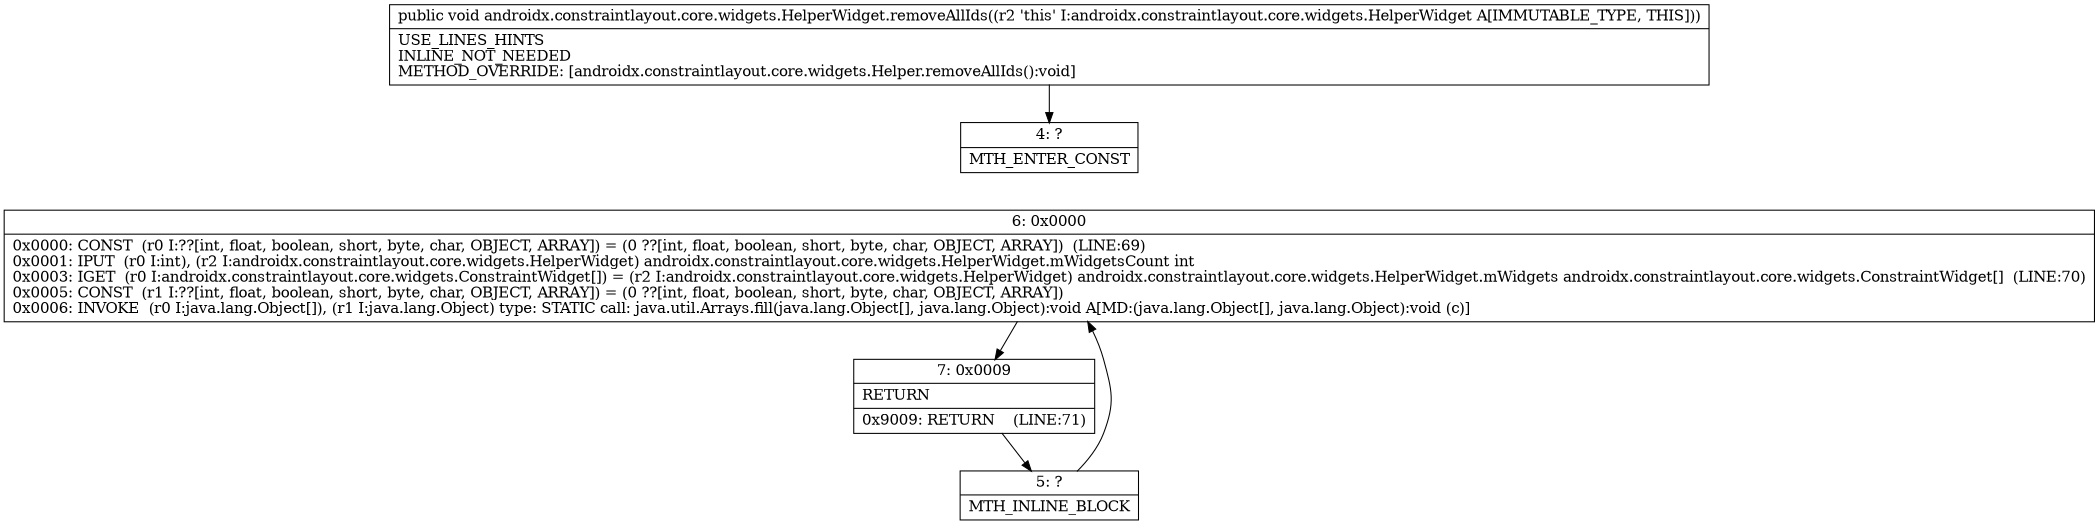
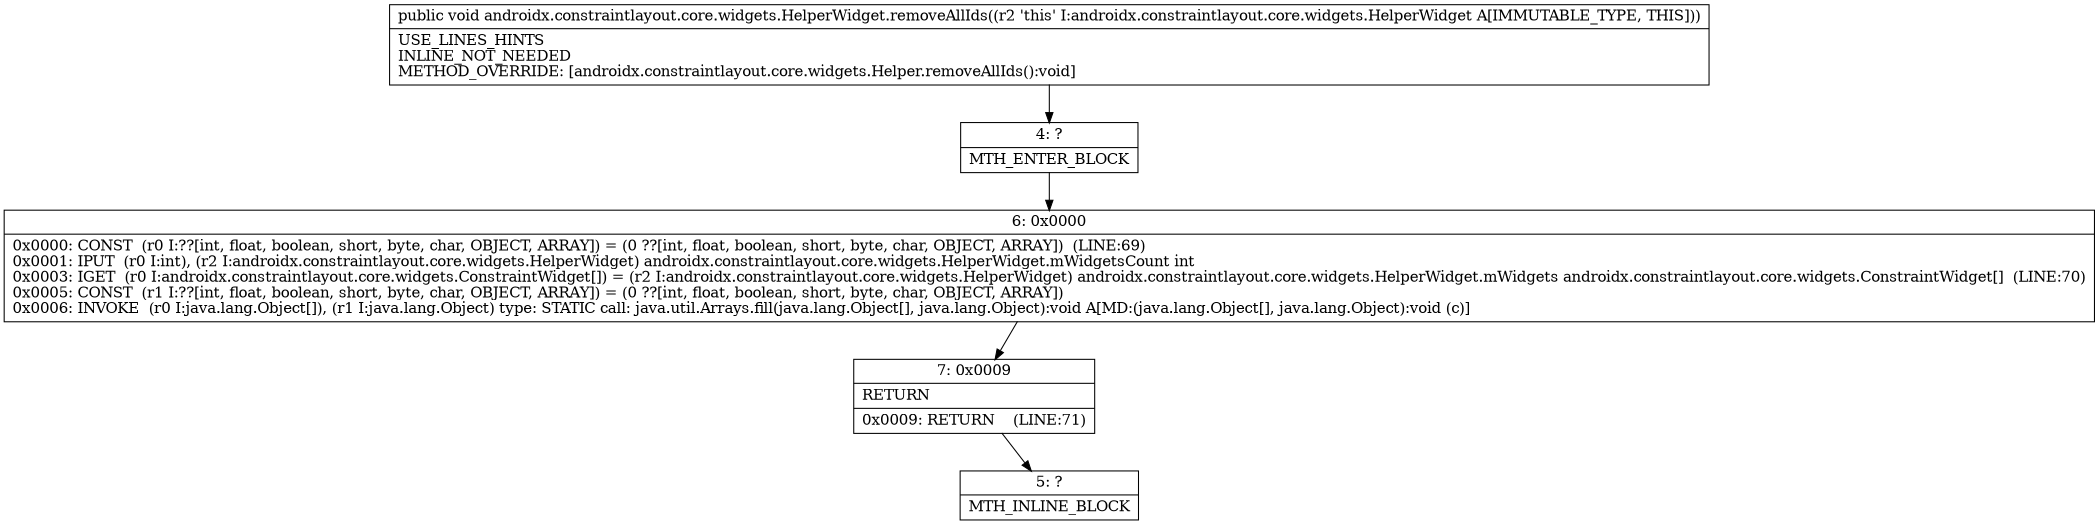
node "4: ?": text "MTH_ENTER_CONST" -> "MTH_ENTER_BLOCK"
edge "5: ?" -> "6: 0x0000": now "4: ?" -> "6: 0x0000"
node "7: 0x0009": text "0x9009: RETURN    (LINE:71)" -> "0x0009: RETURN    (LINE:71)"
